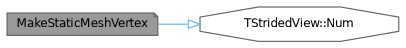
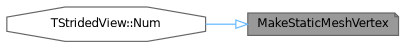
edge "MakeStaticMeshVertex" -> "TStridedView::Num": reversed
